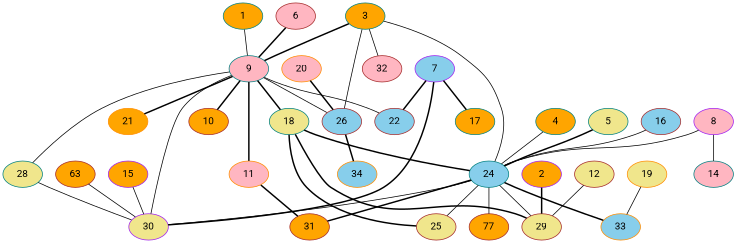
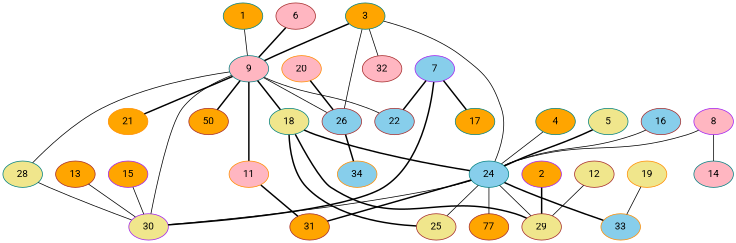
node "10": label "10" -> "50"
node "63": label "63" -> "13"
